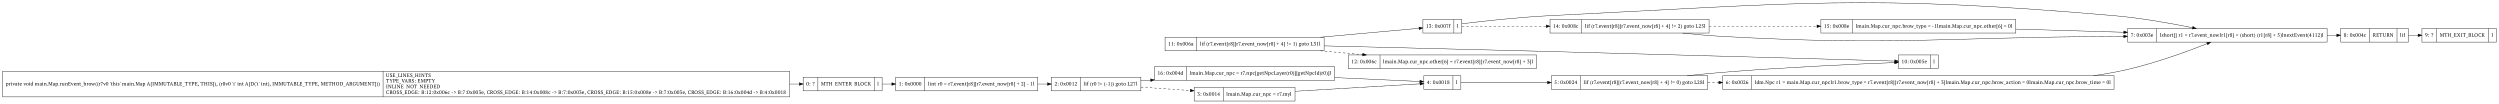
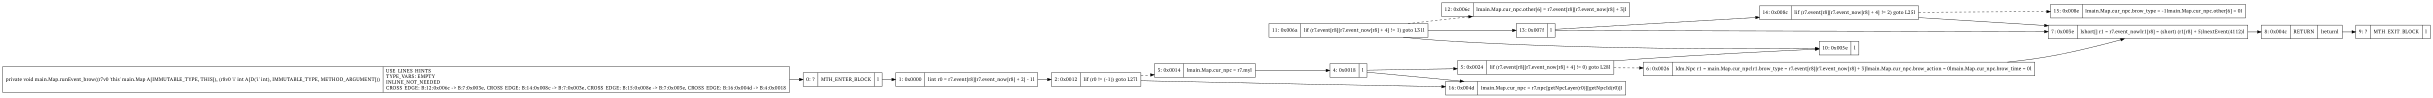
edge "13: 0x007f" -> "14: 0x008c": style dashed -> solid
edge "15: 0x008e" -> "7: 0x003e": removed
node "8: 0x004c": text "lif" -> "lreturnl"
edge "16: 0x004d" -> "4: 0x0018": reversed
